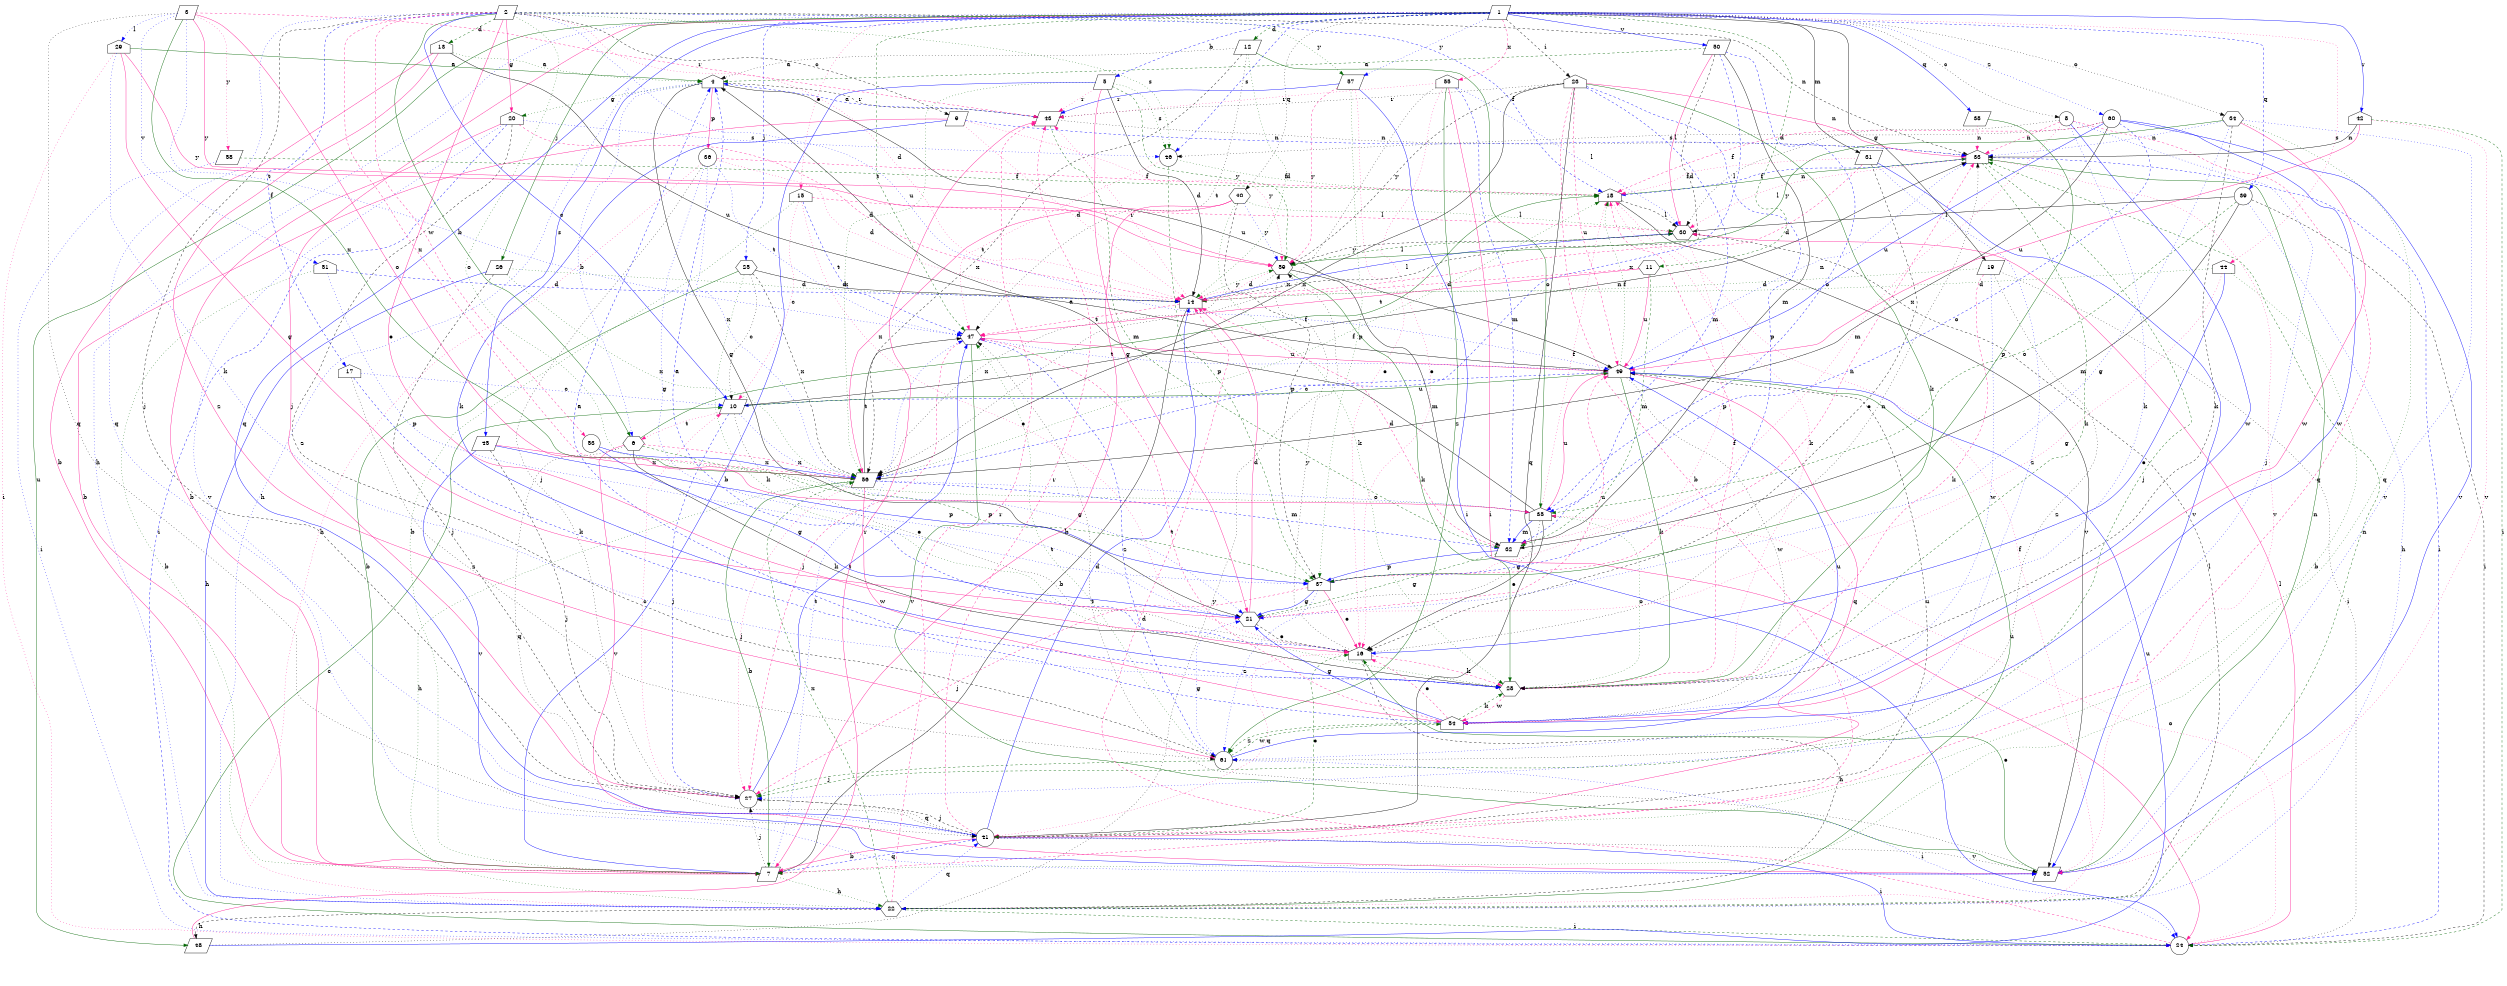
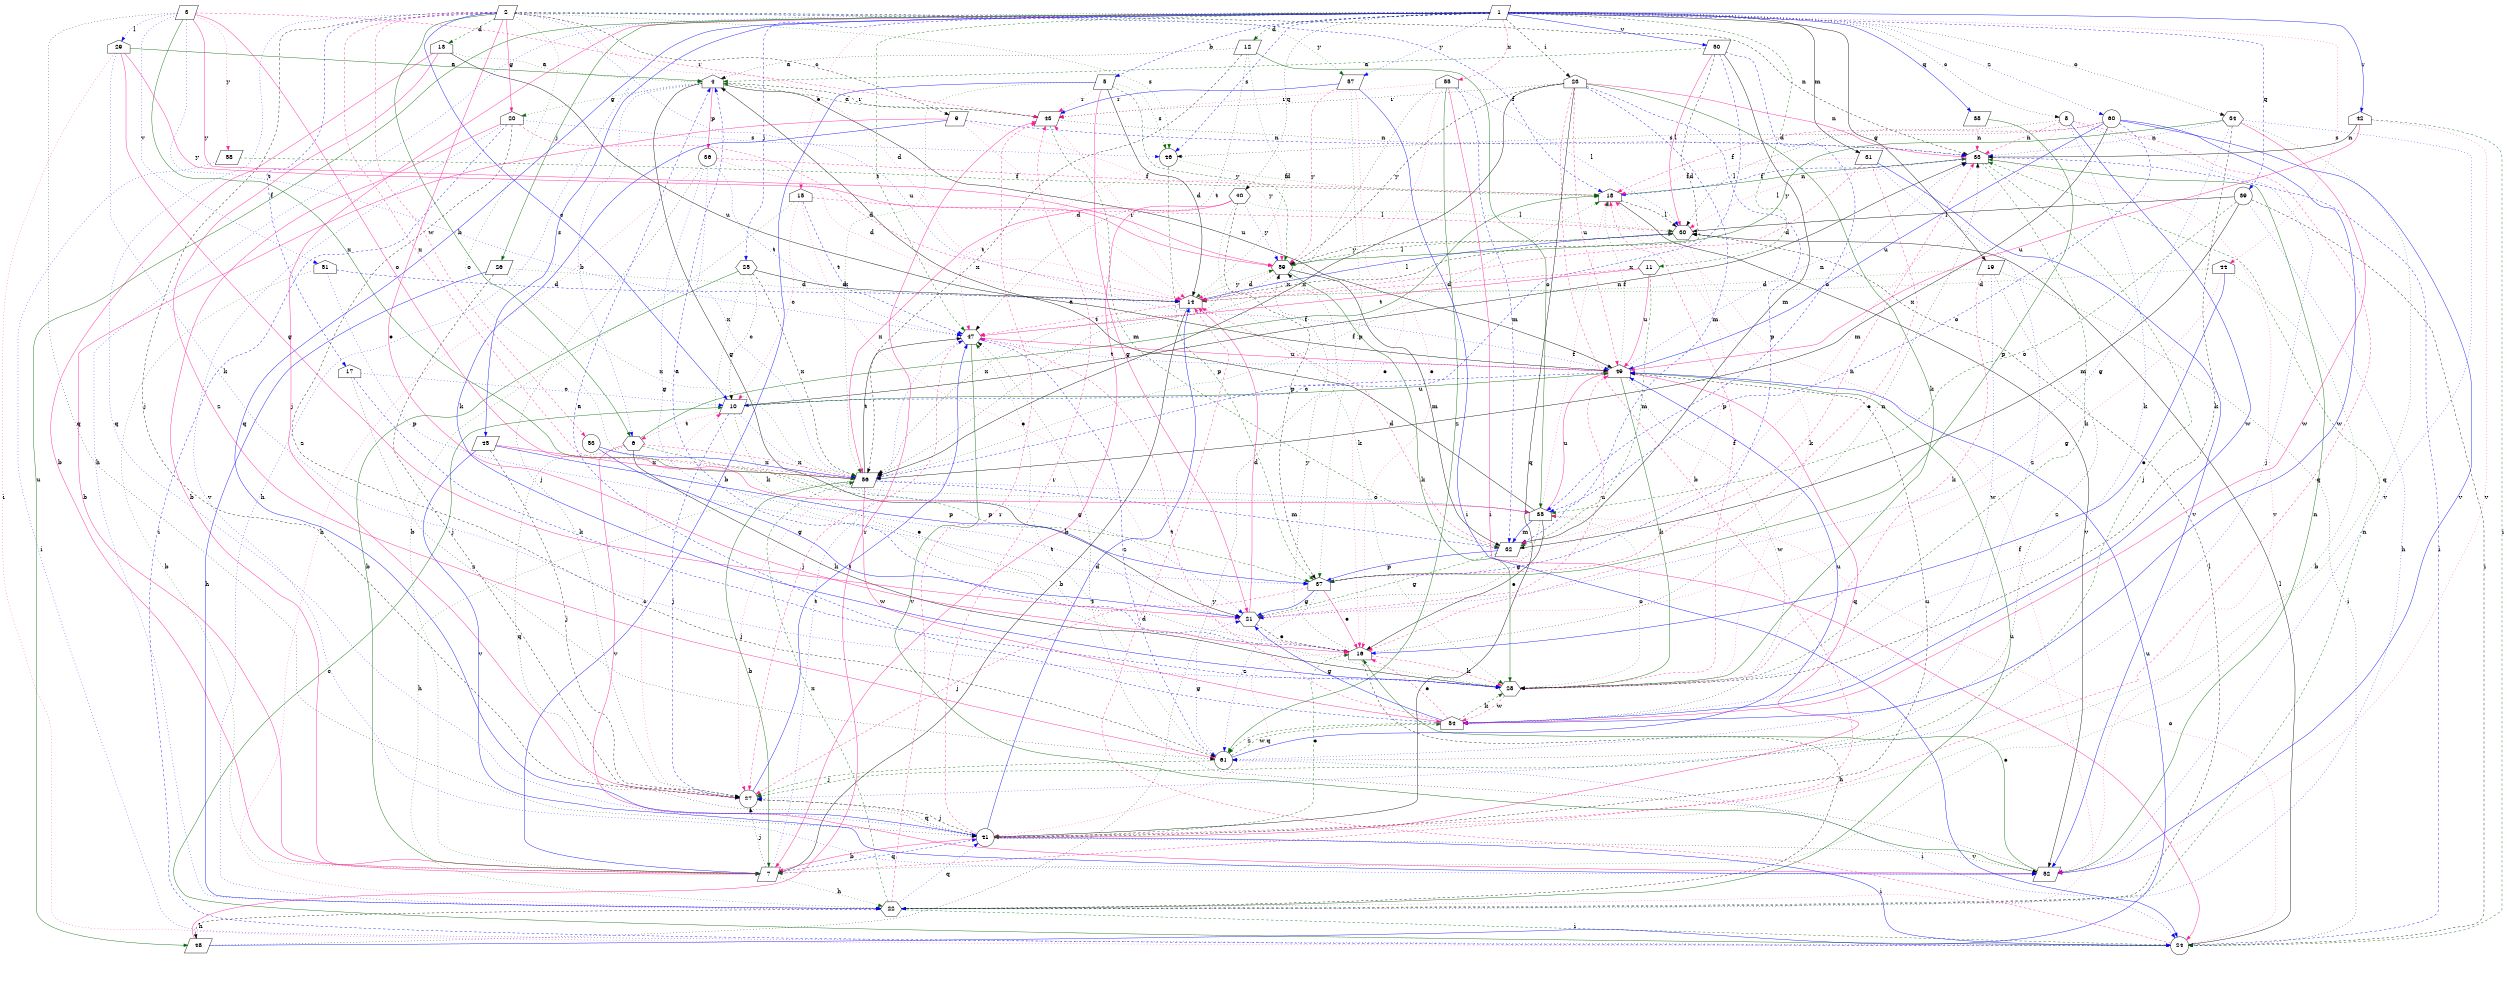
edge "43" -> "4": color blue -> darkgreen
edge "24" -> "30": color deeppink -> black
edge "31" -> "16": color black -> deeppink
